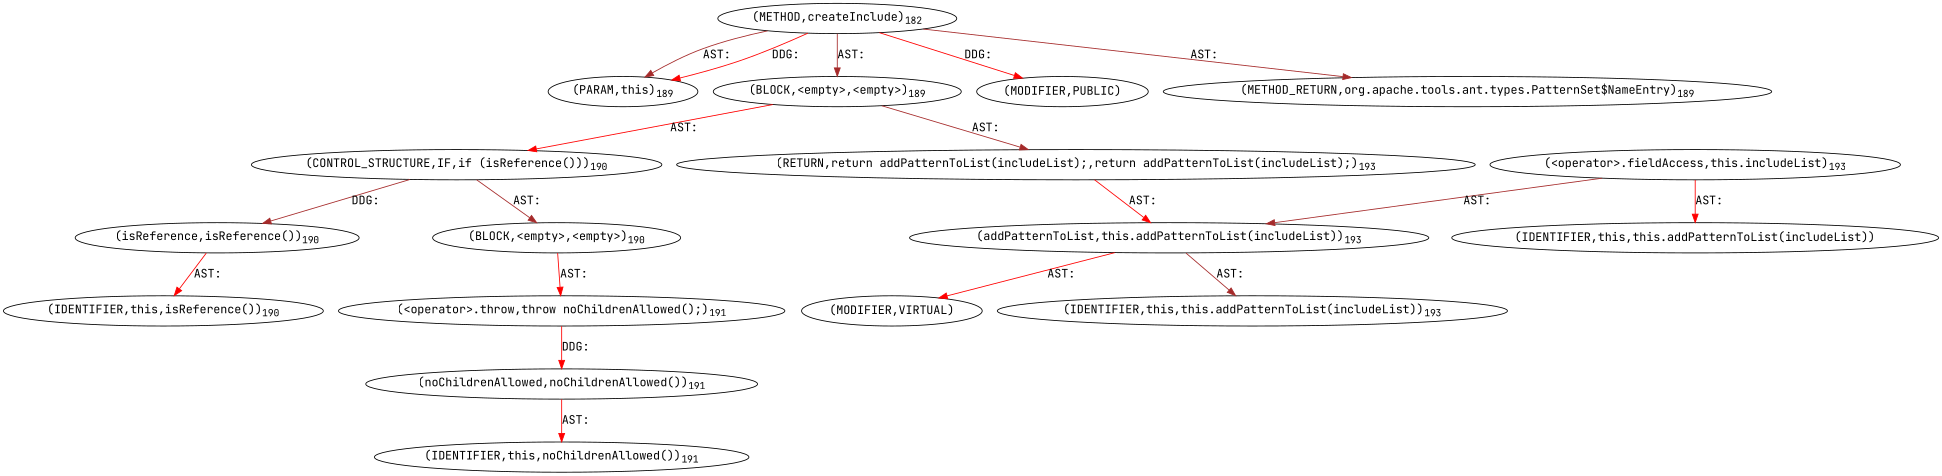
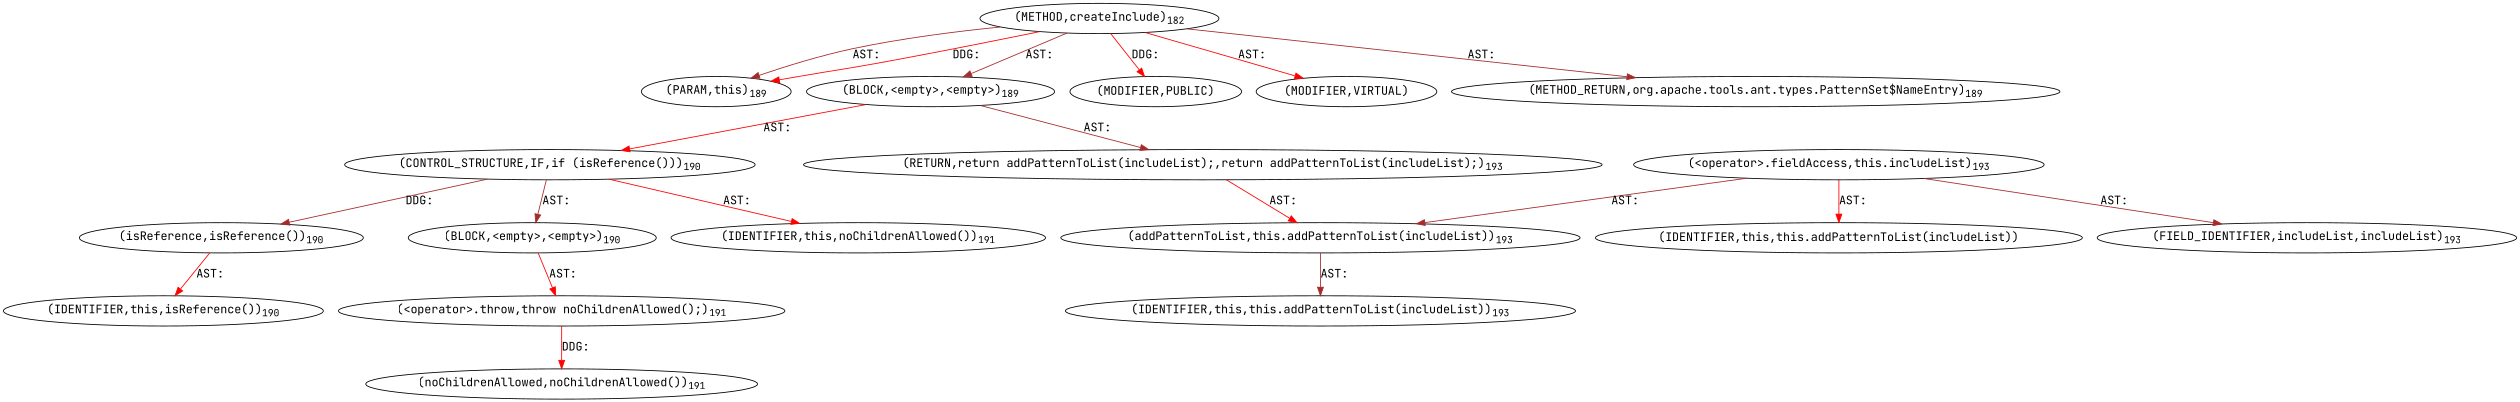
node "(FIELD_IDENTIFIER,includeList,includeList)": added
edge "(addPatternToList,this.addPatternToList(includeList))" -> "(MODIFIER,VIRTUAL)": now "(METHOD,createInclude)" -> "(MODIFIER,VIRTUAL)"
edge "(noChildrenAllowed,noChildrenAllowed())" -> "(IDENTIFIER,this,noChildrenAllowed())": now "(CONTROL_STRUCTURE,IF,if (isReference()))" -> "(IDENTIFIER,this,noChildrenAllowed())"
